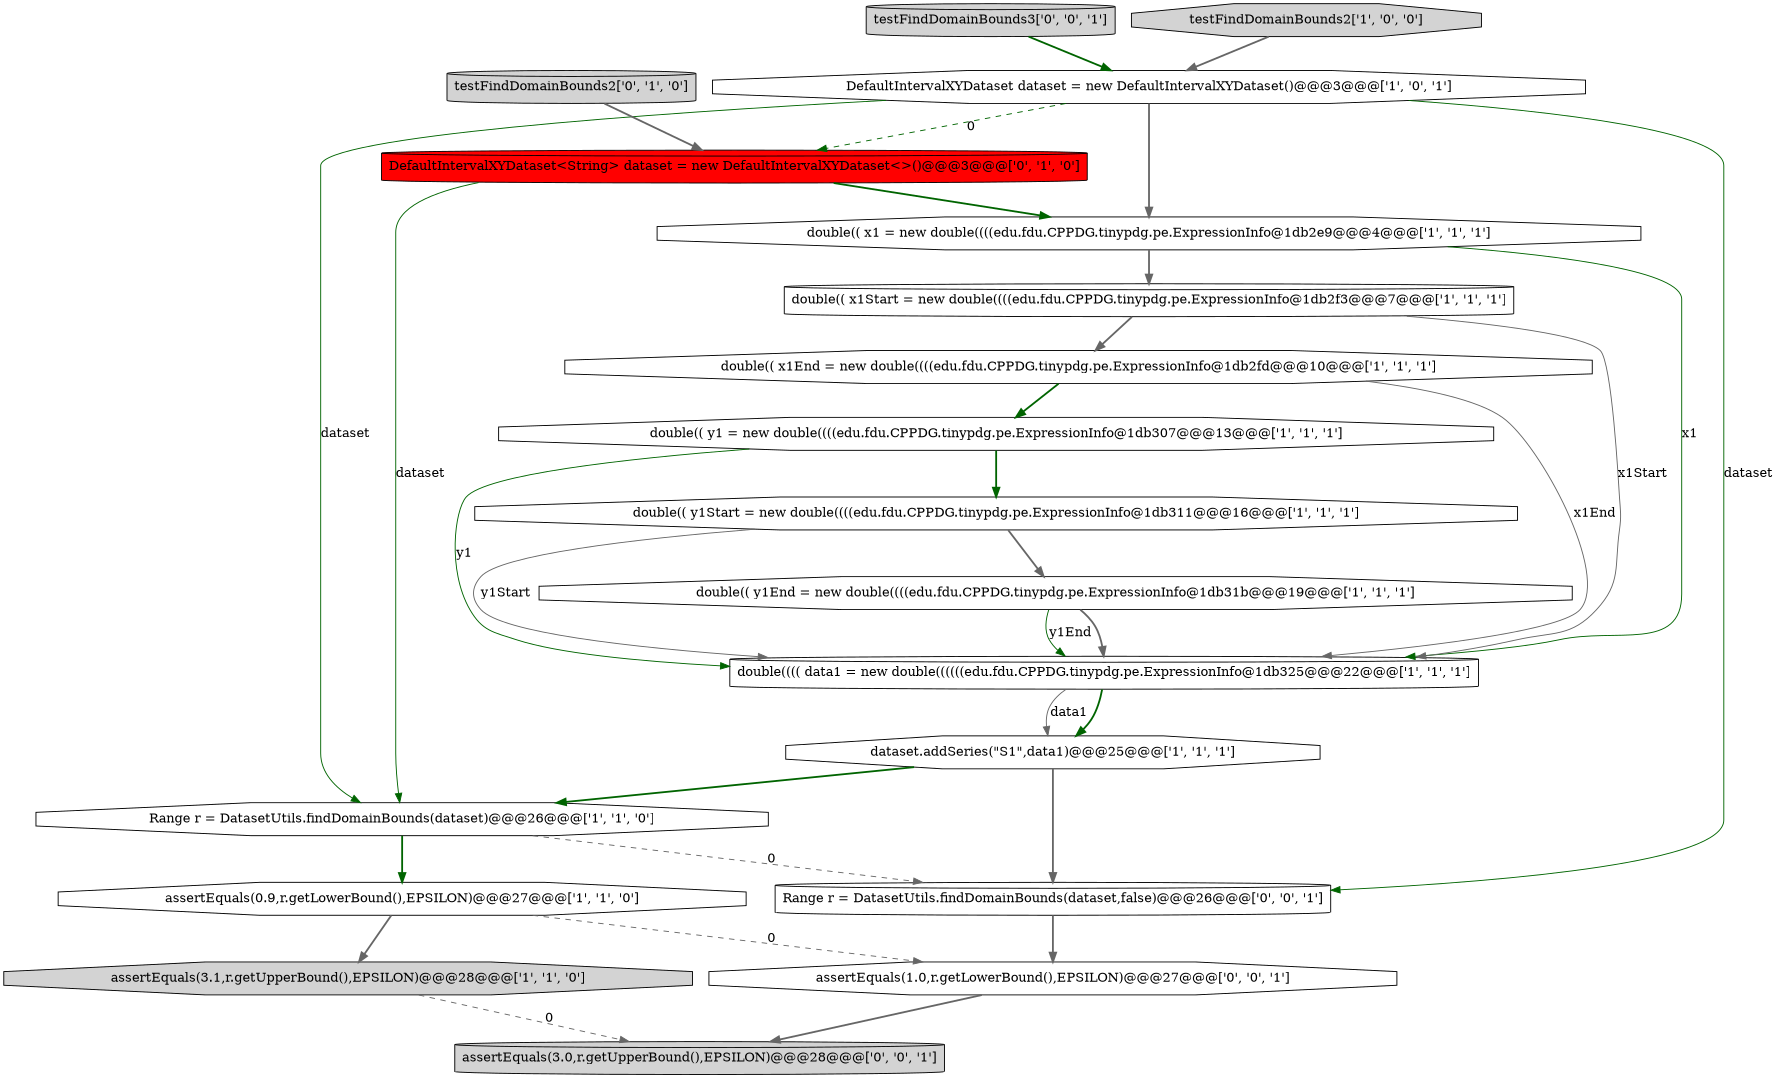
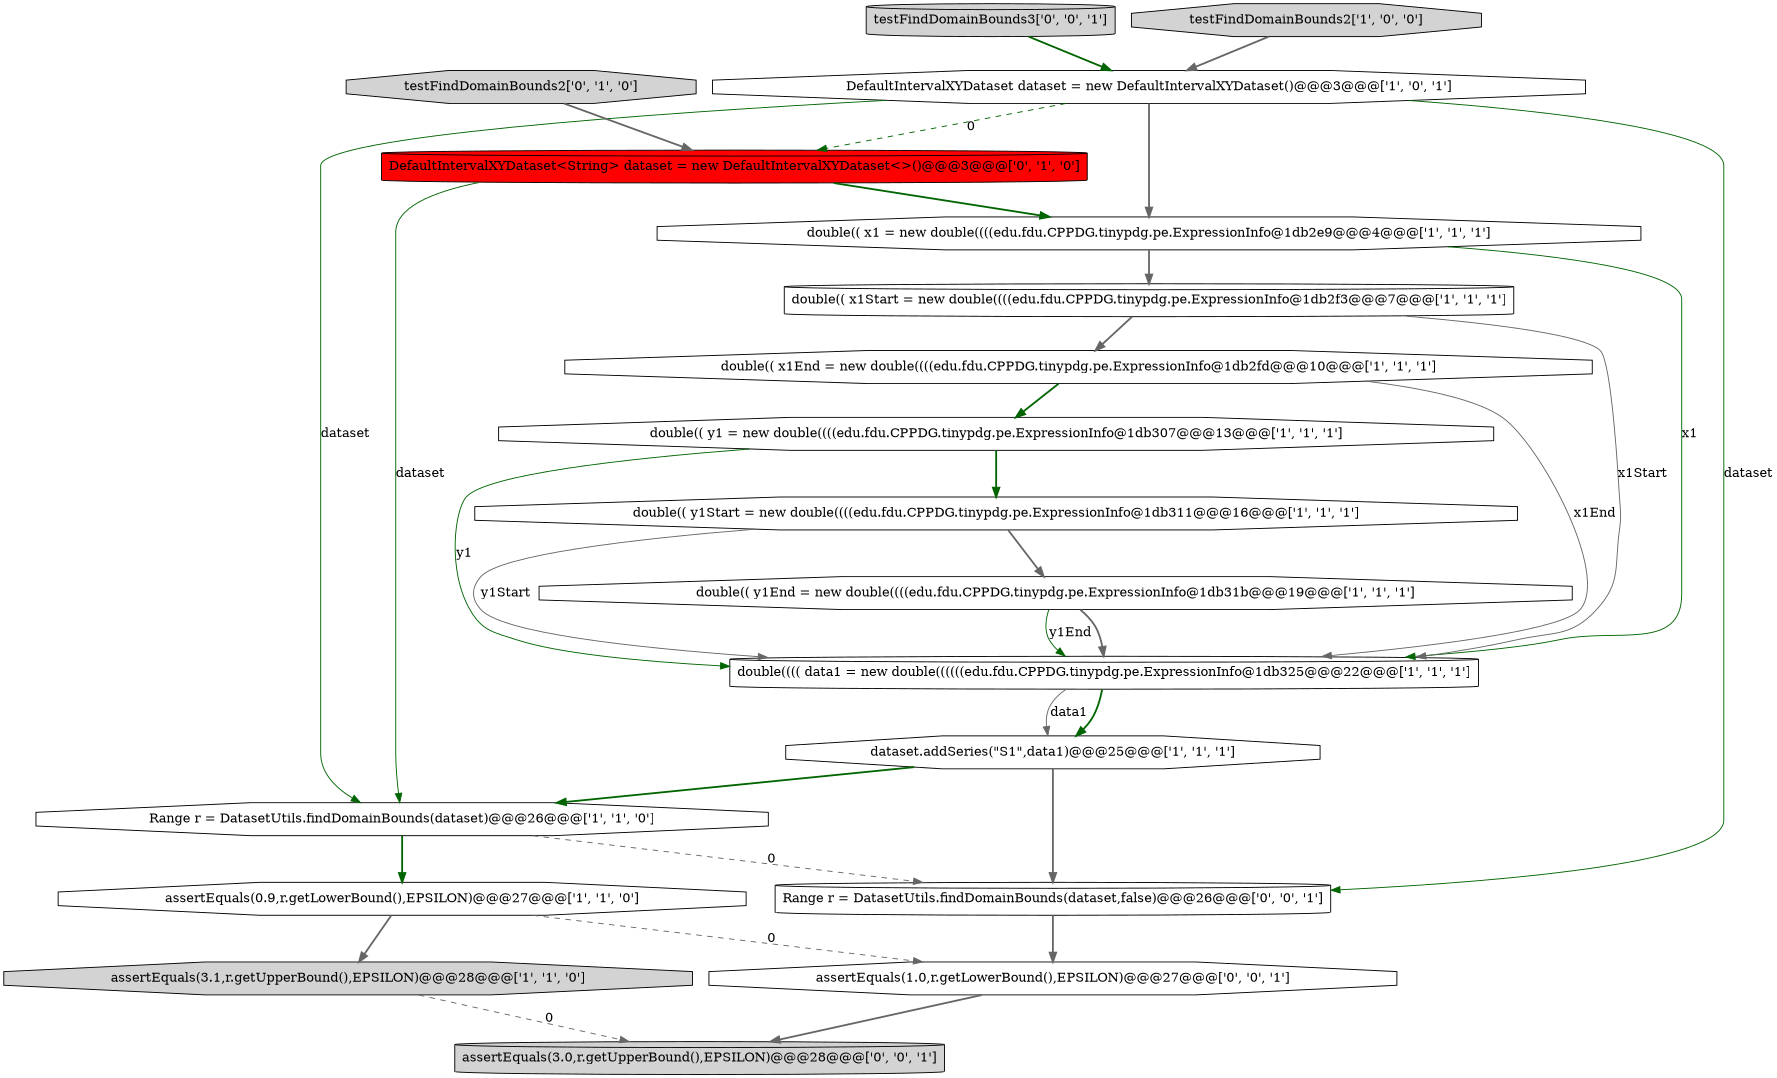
node "testFindDomainBounds2['0', '1', '0']": shape cylinder -> octagon
